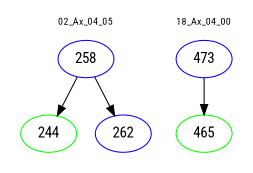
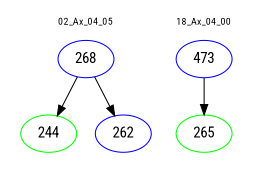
node "258": label "258" -> "268"
node "465": label "465" -> "265"
